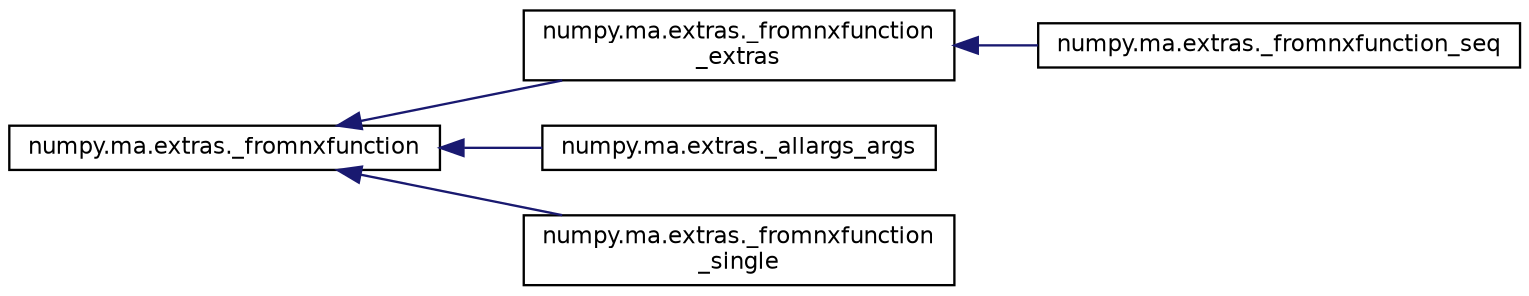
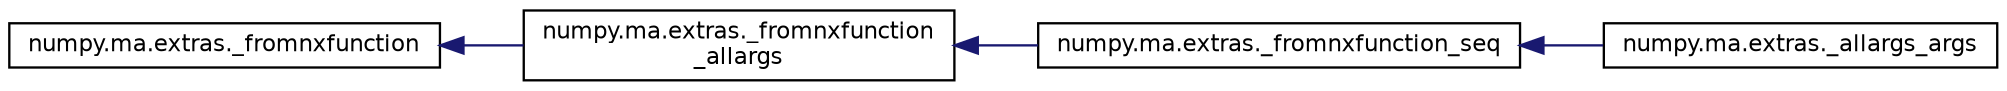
node "numpy.ma.extras._fromnxfunction _extras": label "numpy.ma.extras._fromnxfunction _extras" -> "numpy.ma.extras._fromnxfunction _allargs"
edge "numpy.ma.extras._allargs_args" -> "numpy.ma.extras._fromnxfunction": now "numpy.ma.extras._allargs_args" -> "numpy.ma.extras._fromnxfunction_seq"
node "numpy.ma.extras._fromnxfunction _single": removed
